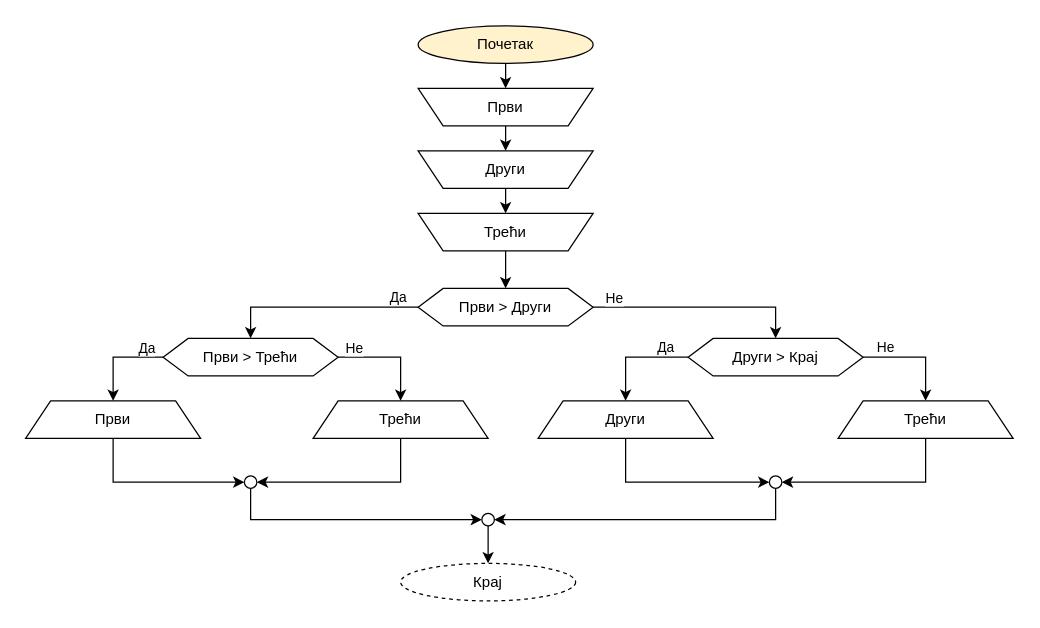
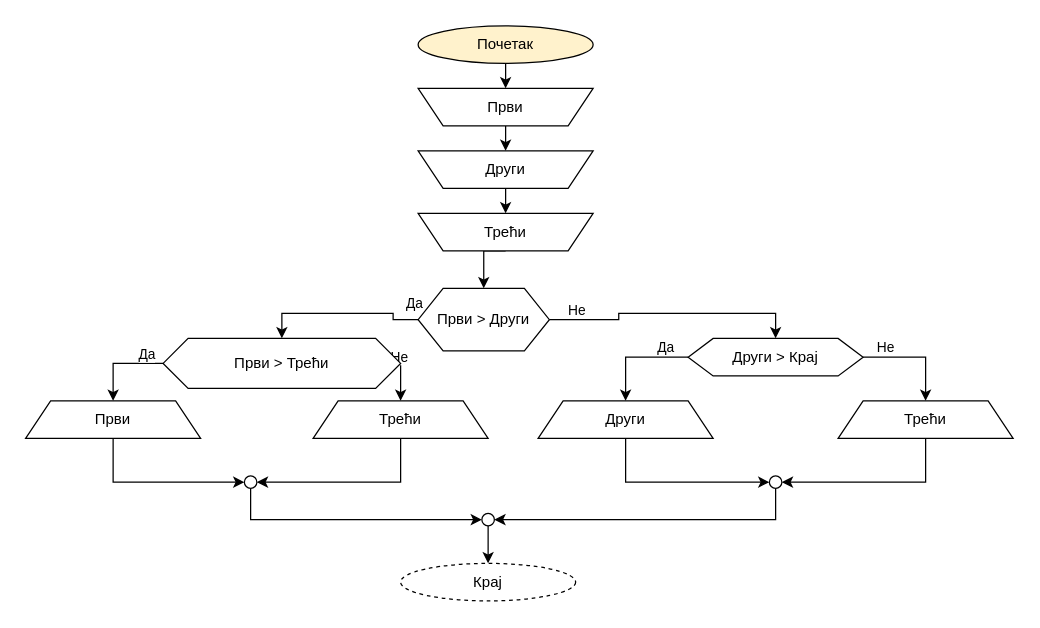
node "Први > Други": size 175x38 -> 131x63
node "Први > Трећи": size 175x38 -> 238x50
